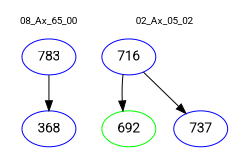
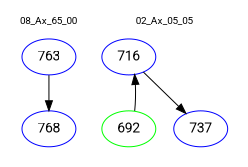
cluster "02_Ax_05_02": label "02_Ax_05_02" -> "02_Ax_05_05"
node "783": label "783" -> "763"
edge "716" -> "692": reversed
node "368": label "368" -> "768"
